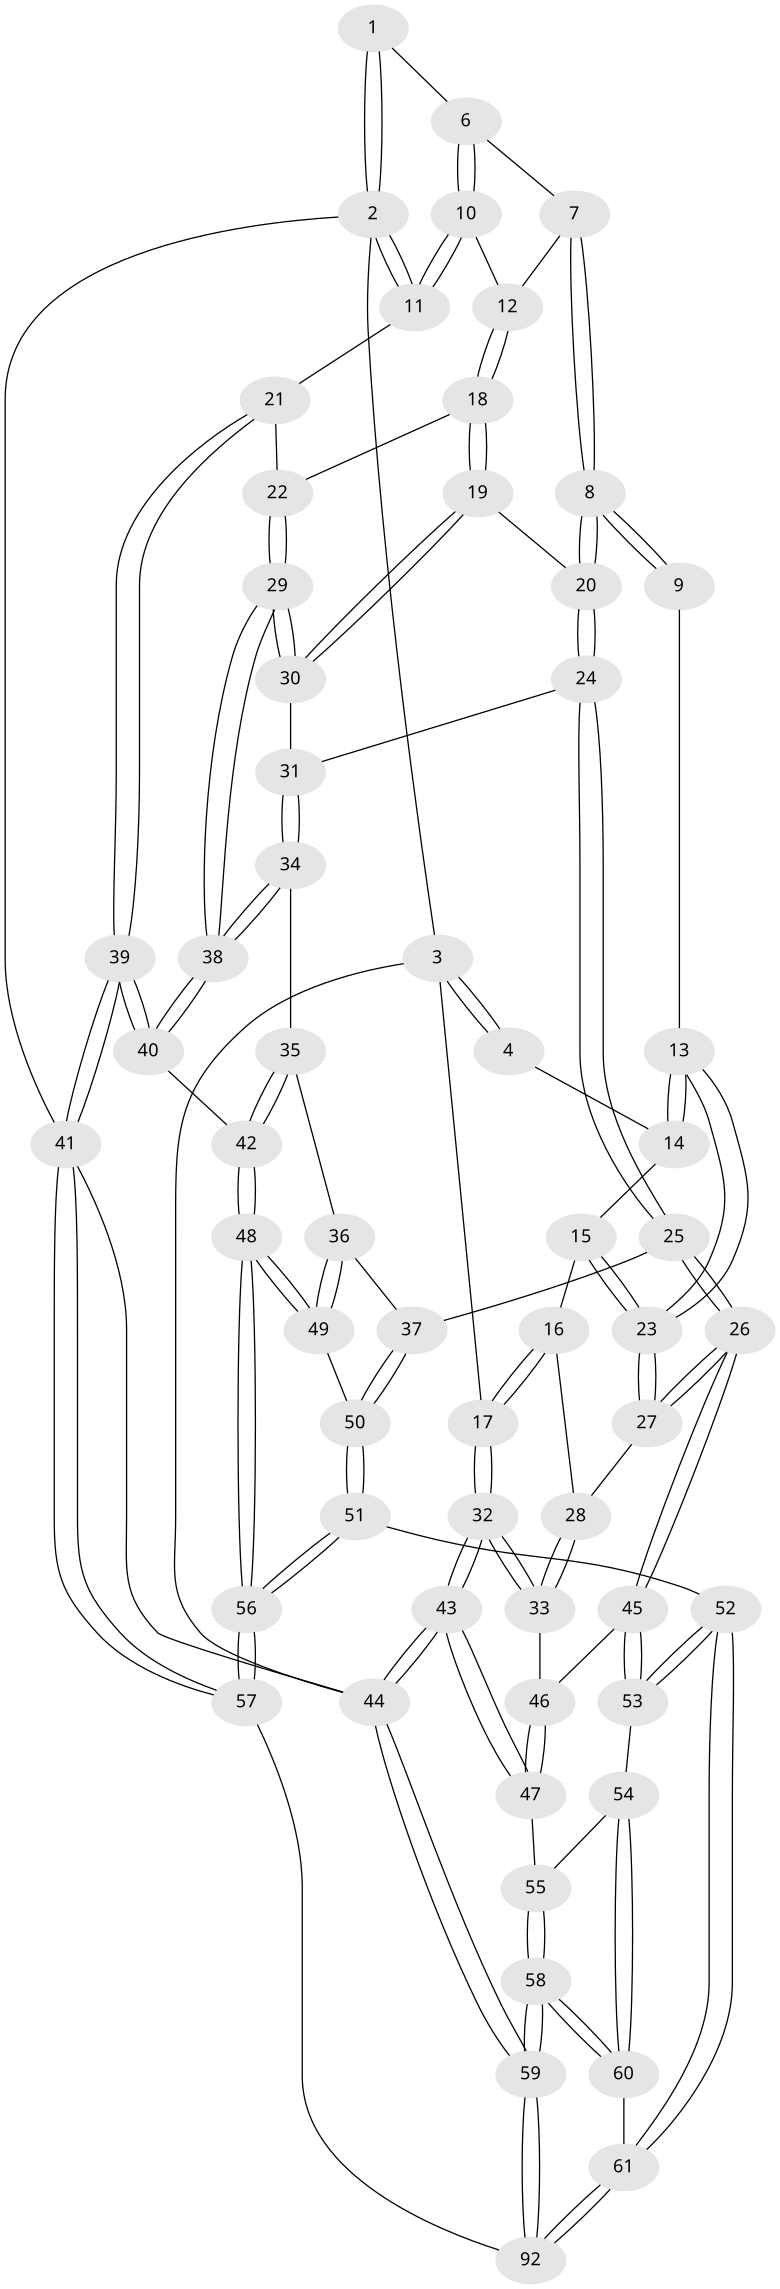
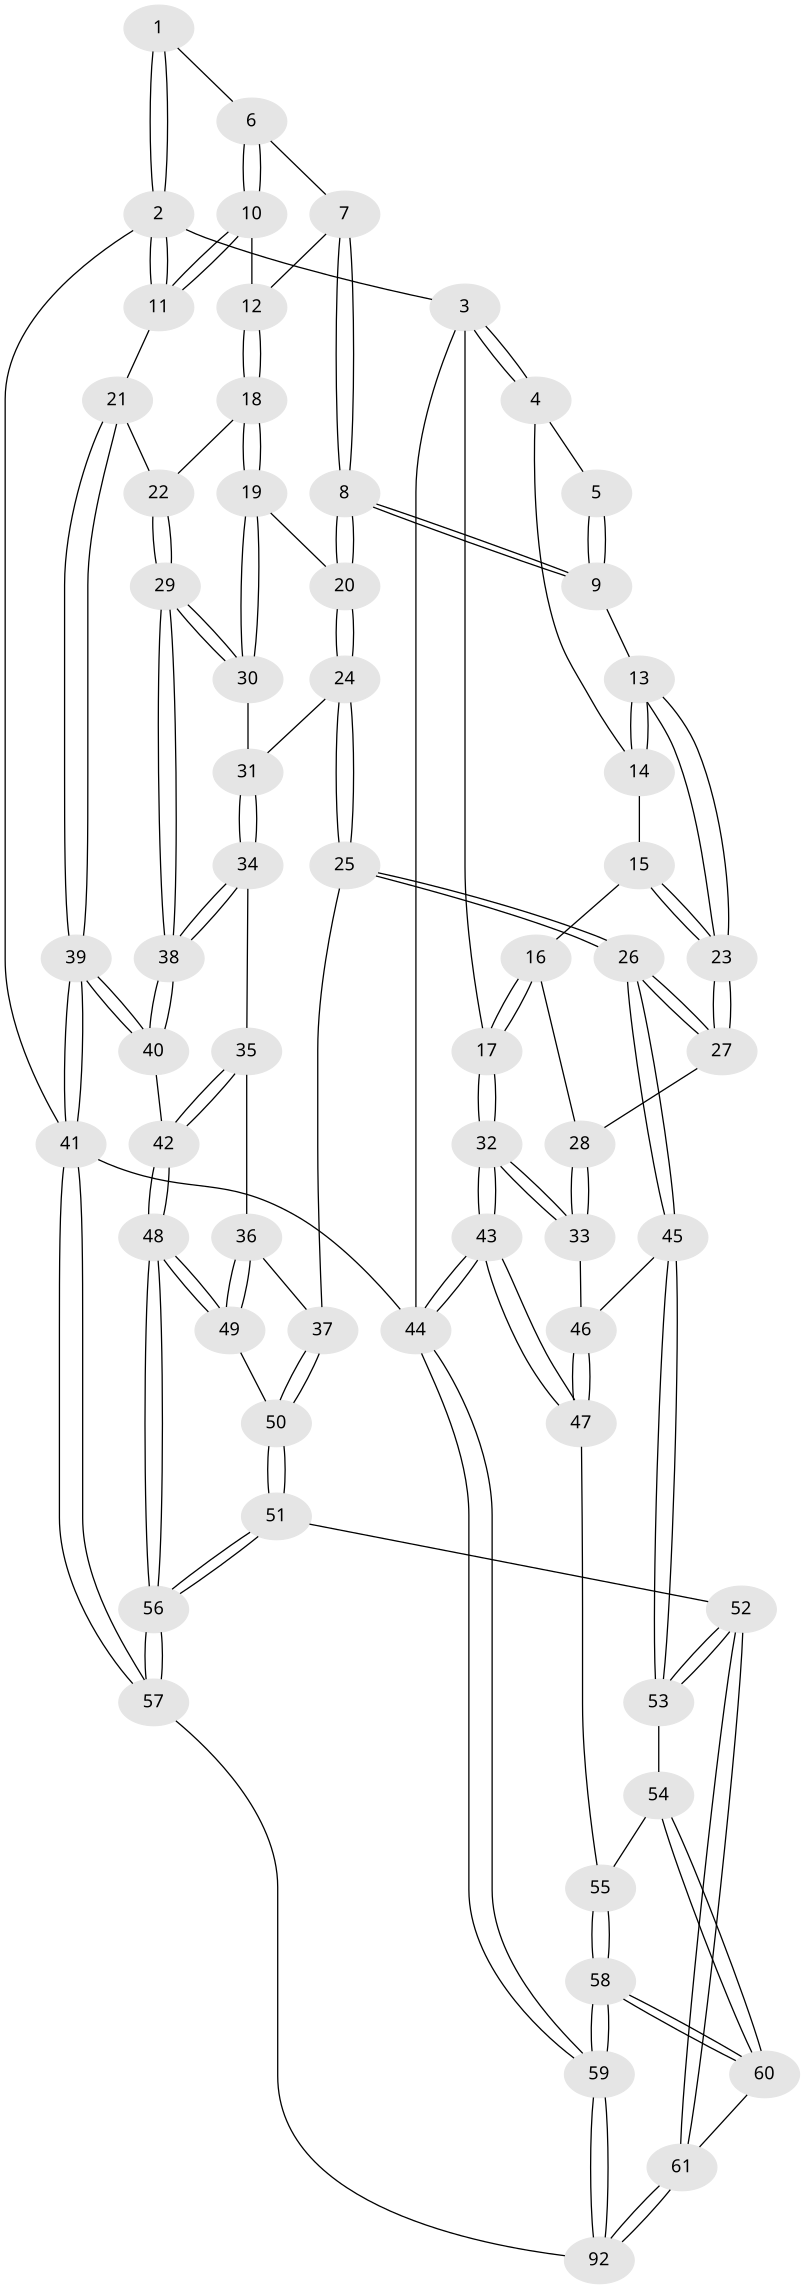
node "5": added
